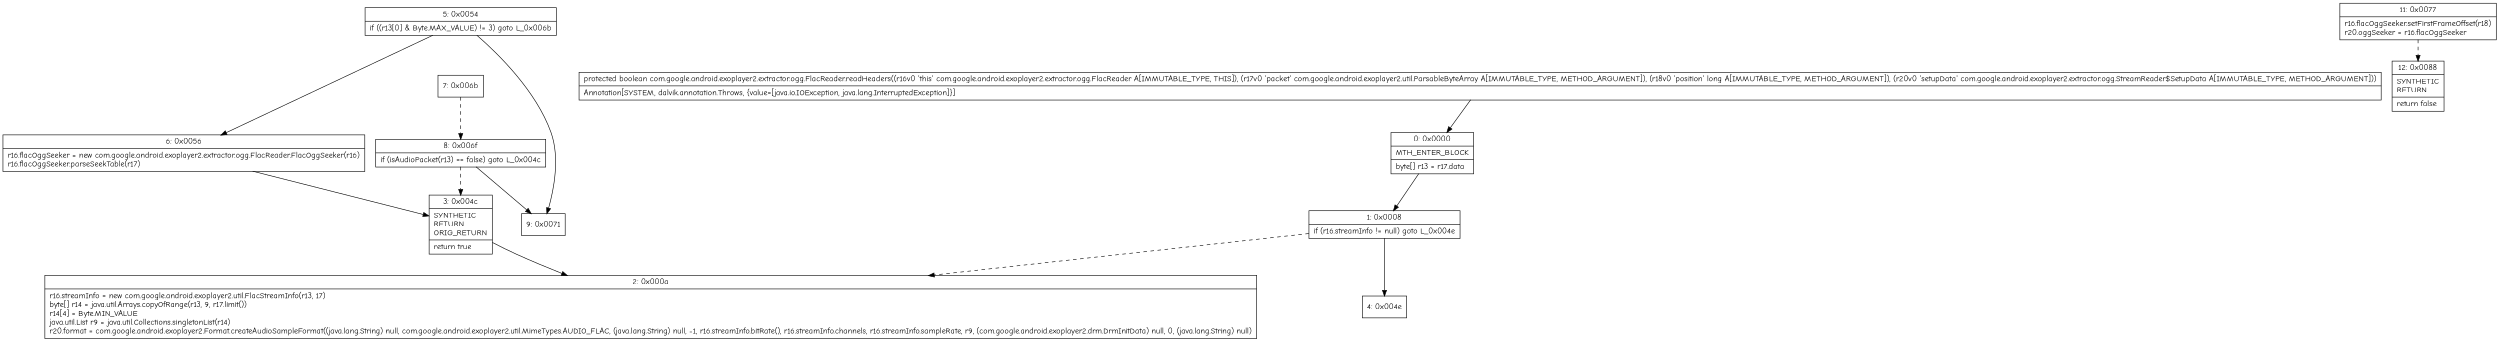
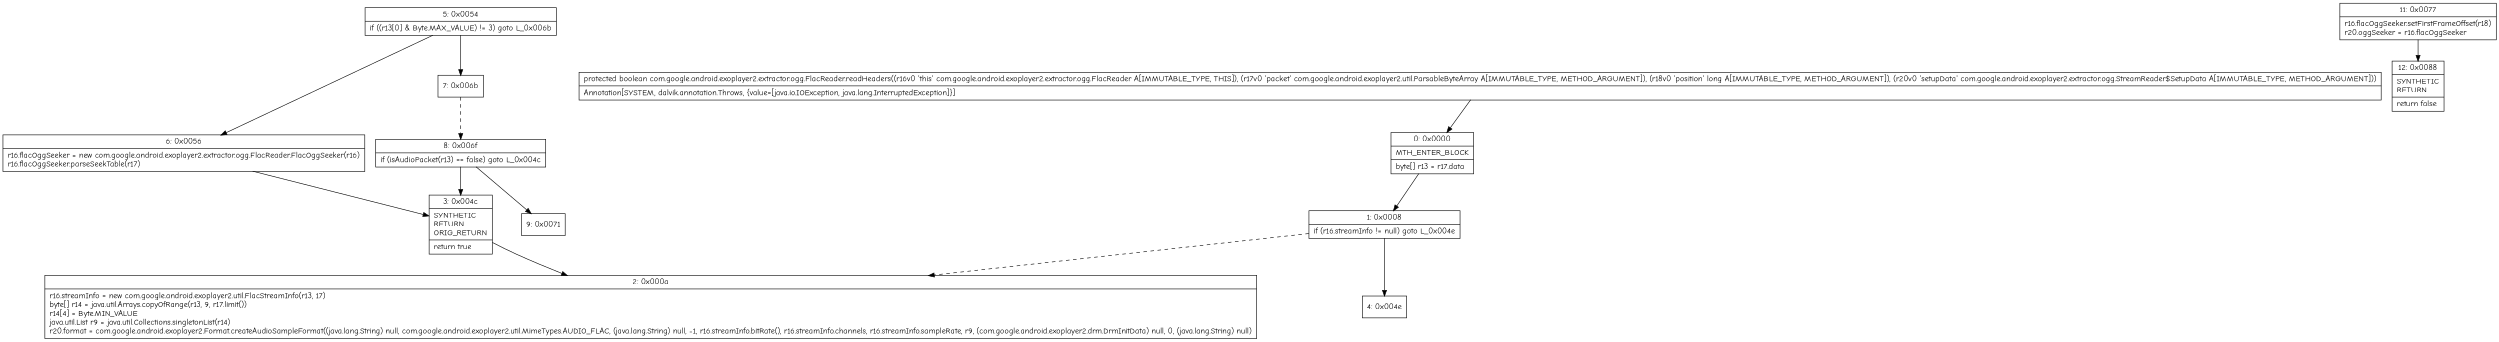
edge "11: 0x0077" -> "12: 0x0088": style dashed -> solid
edge "5: 0x0054" -> "9: 0x0071": now "5: 0x0054" -> "7: 0x006b"
edge "8: 0x006f" -> "3: 0x004c": style dashed -> solid
